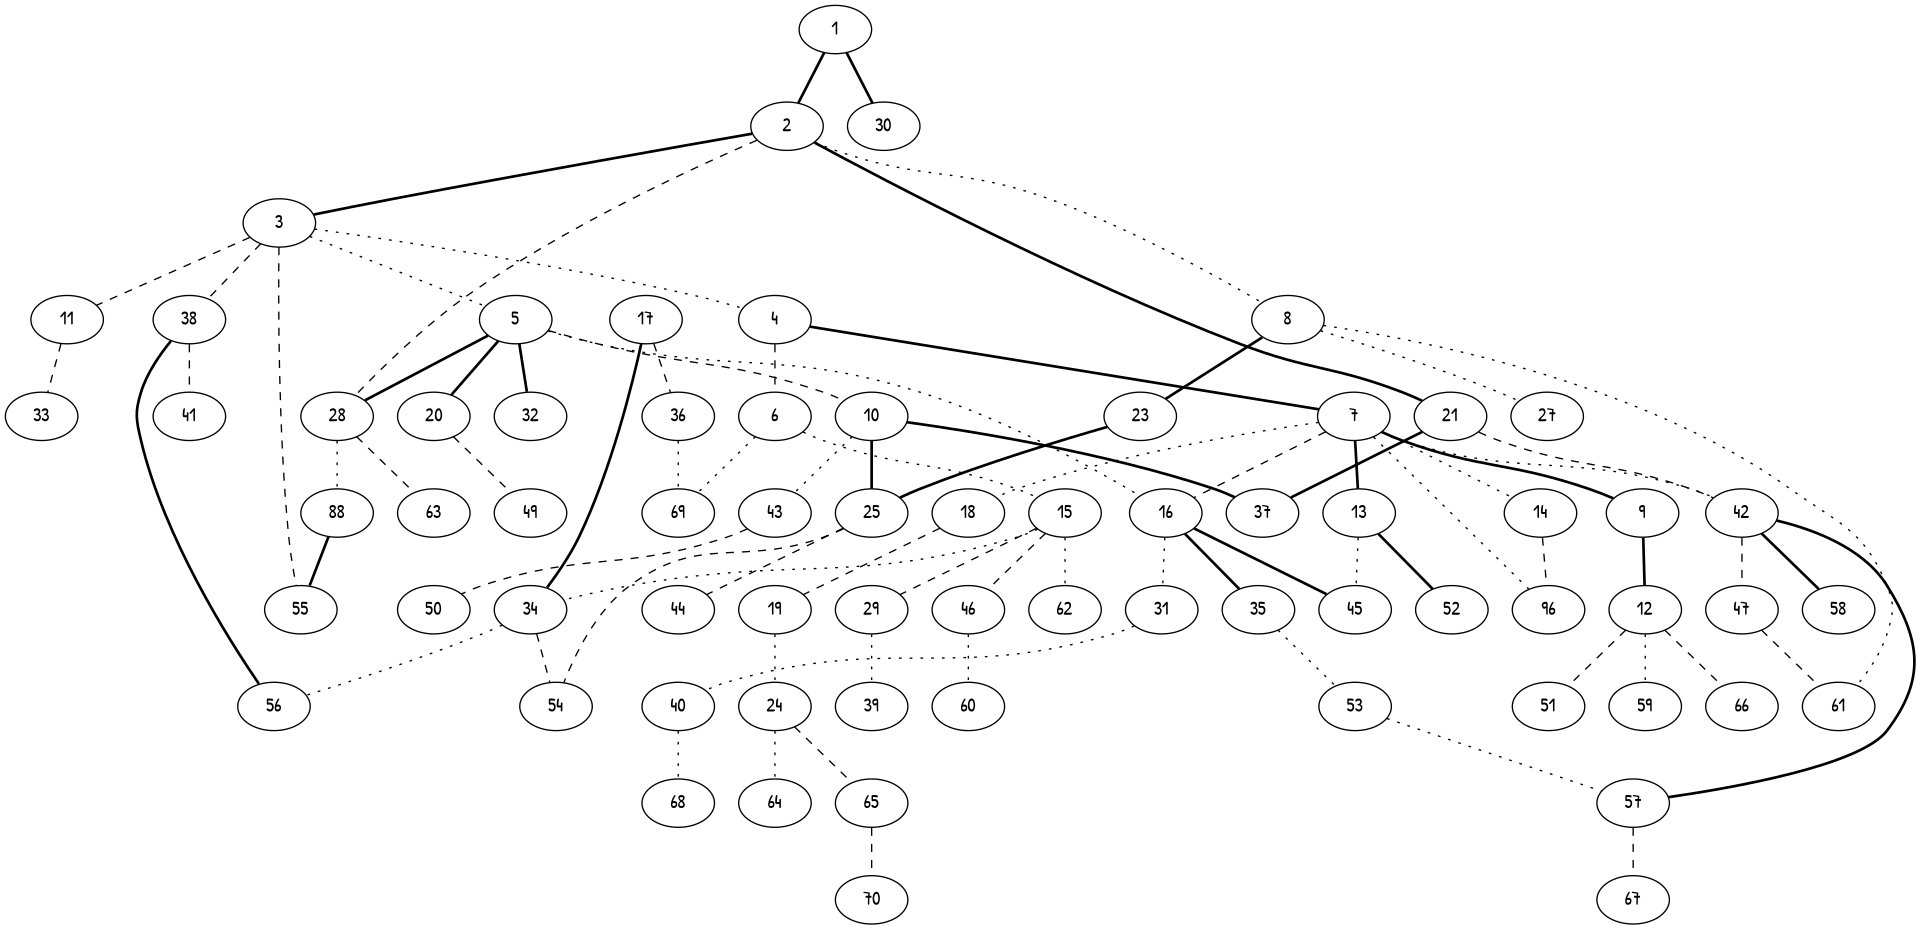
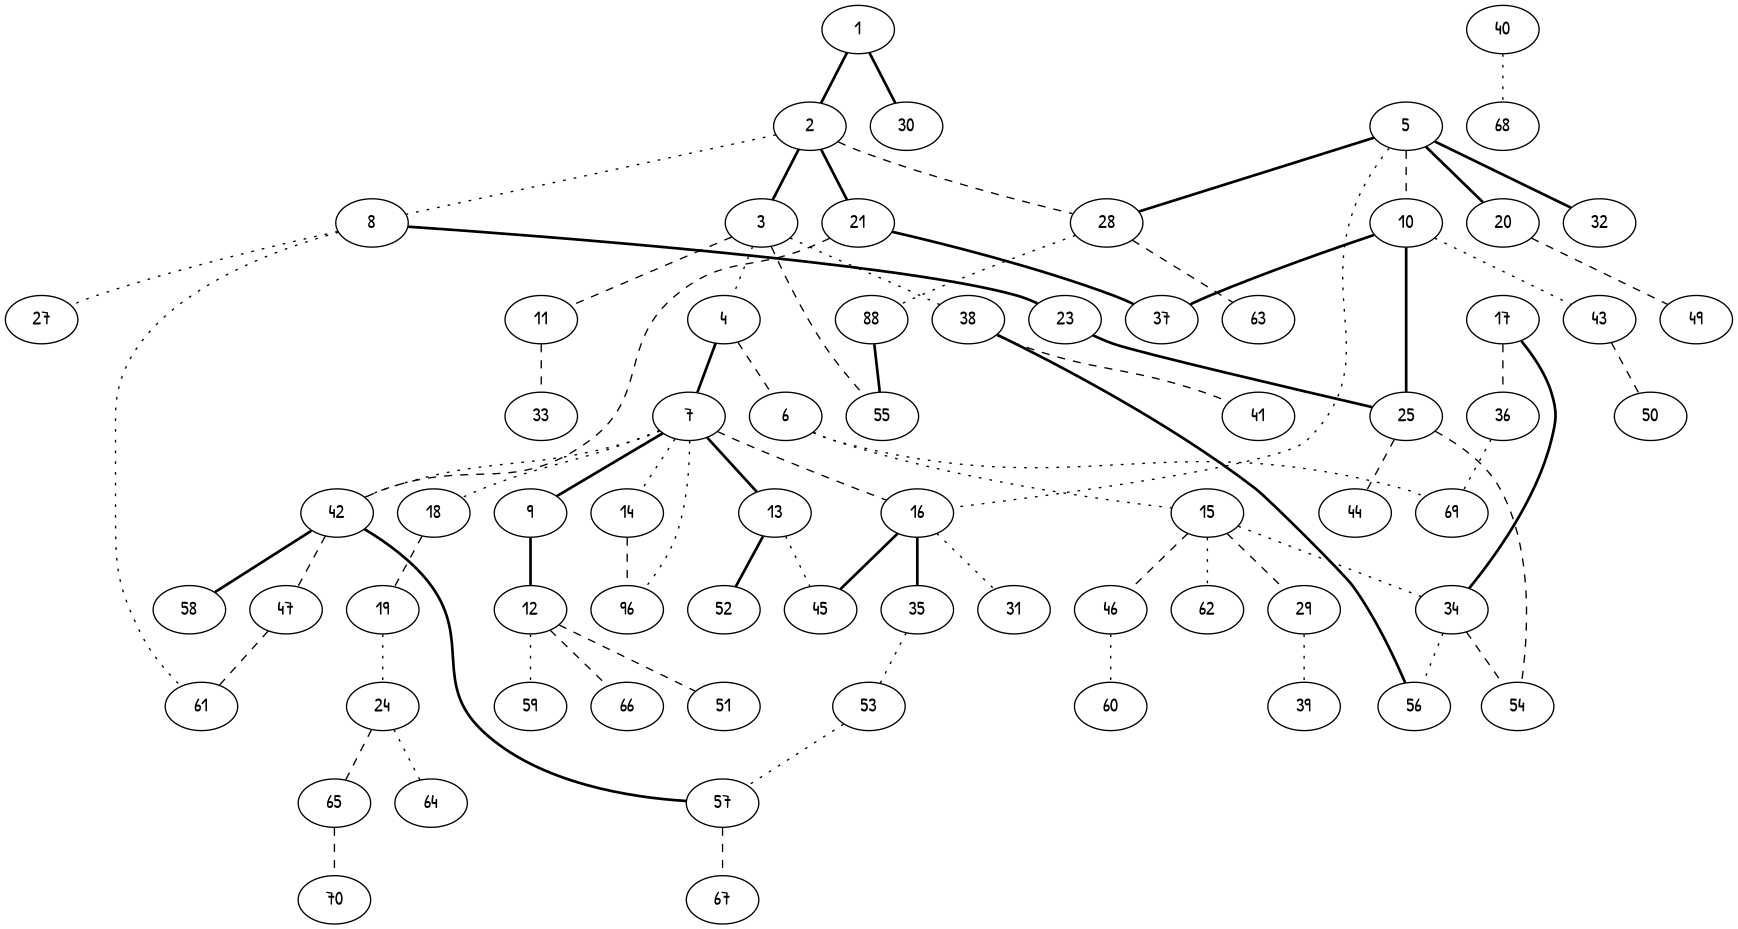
edge "3" -- "38": style dashed -> dotted
edge "3" -- "5": removed
edge "31" -- "40": removed
